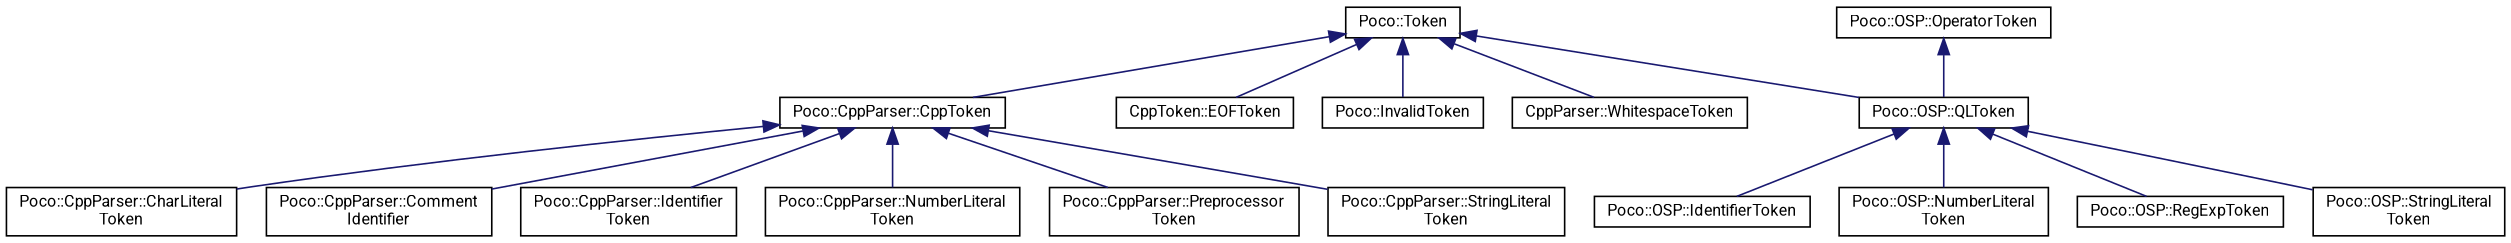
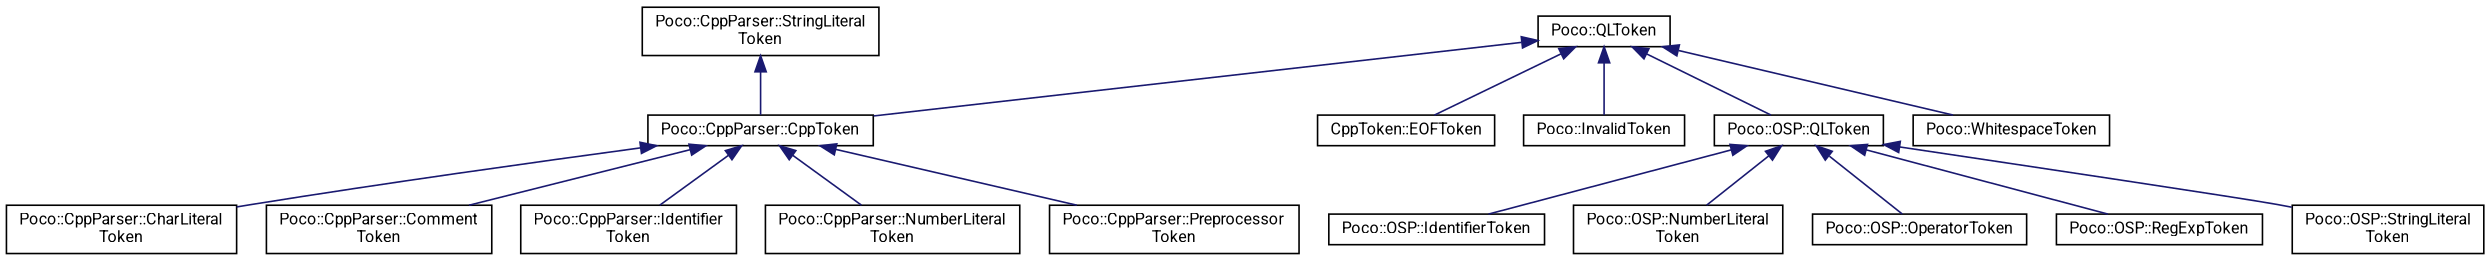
node "Poco::Token": label "Poco::Token" -> "Poco::QLToken"
edge "Poco::OSP::QLToken" -> "Poco::OSP::OperatorToken": reversed
node "CppParser::WhitespaceToken": label "CppParser::WhitespaceToken" -> "Poco::WhitespaceToken"
edge "Poco::CppParser::StringLiteral Token" -> "Poco::CppParser::CppToken": reversed
node "Poco::CppParser::Comment Identifier": label "Poco::CppParser::Comment Identifier" -> "Poco::CppParser::Comment Token"
